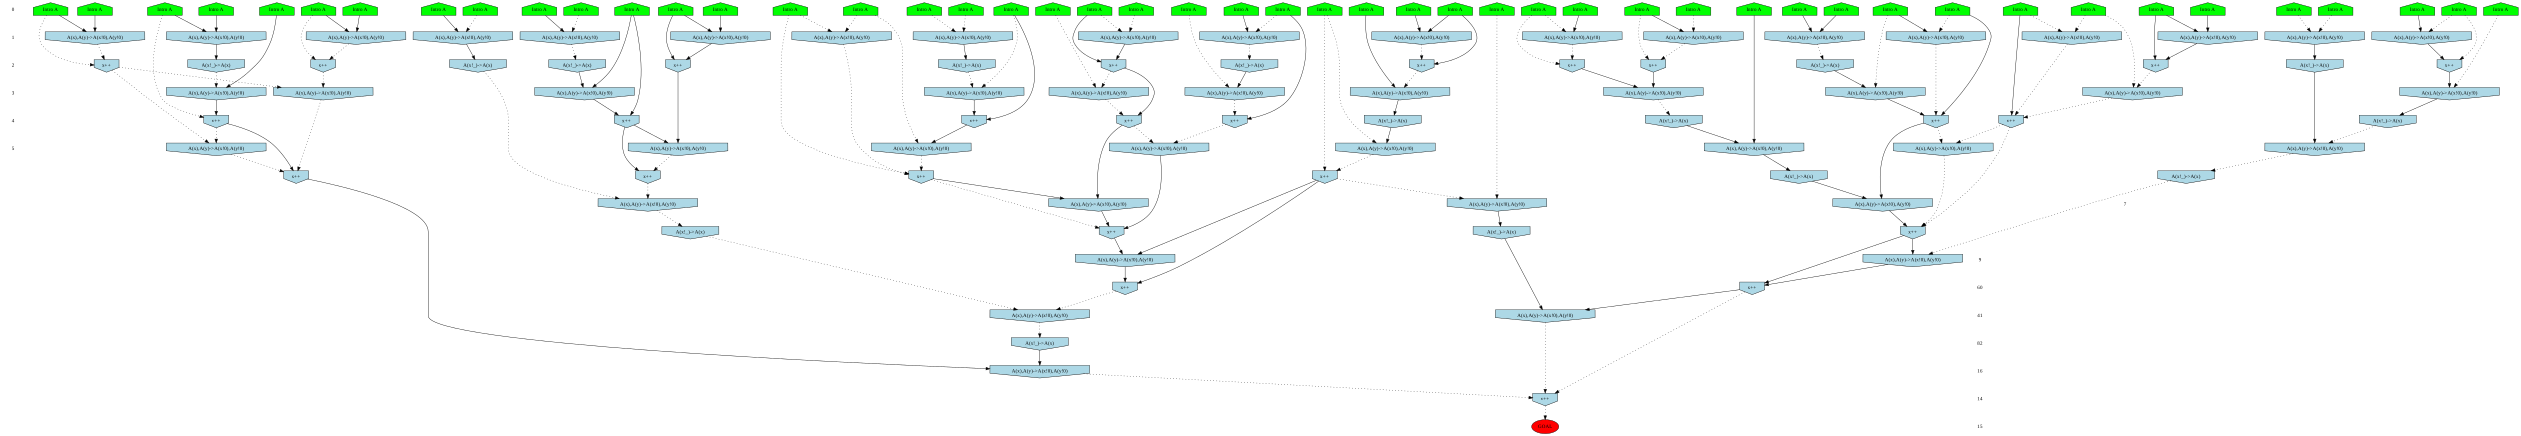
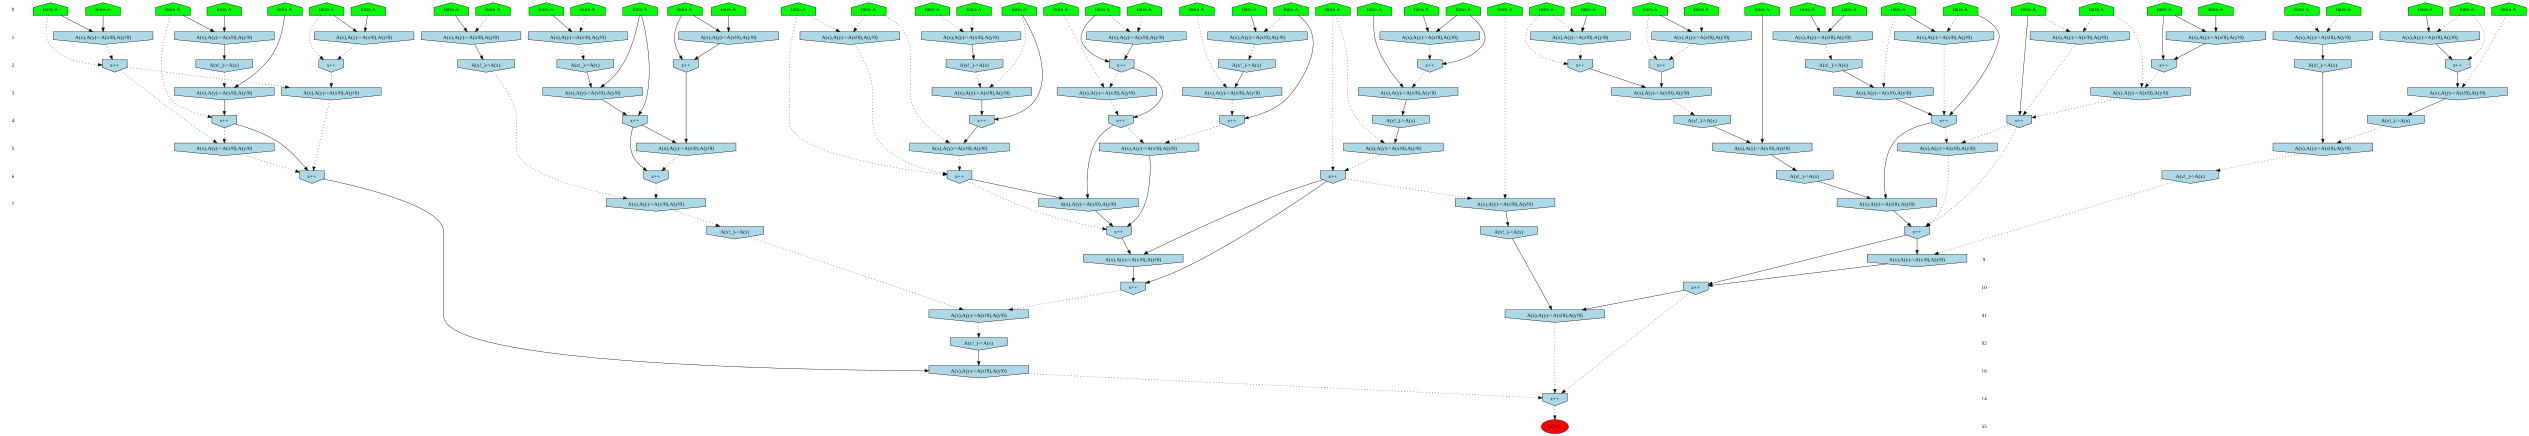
node "6": added
node "60": label "60" -> "10"
node "15": label "15" -> "65"
